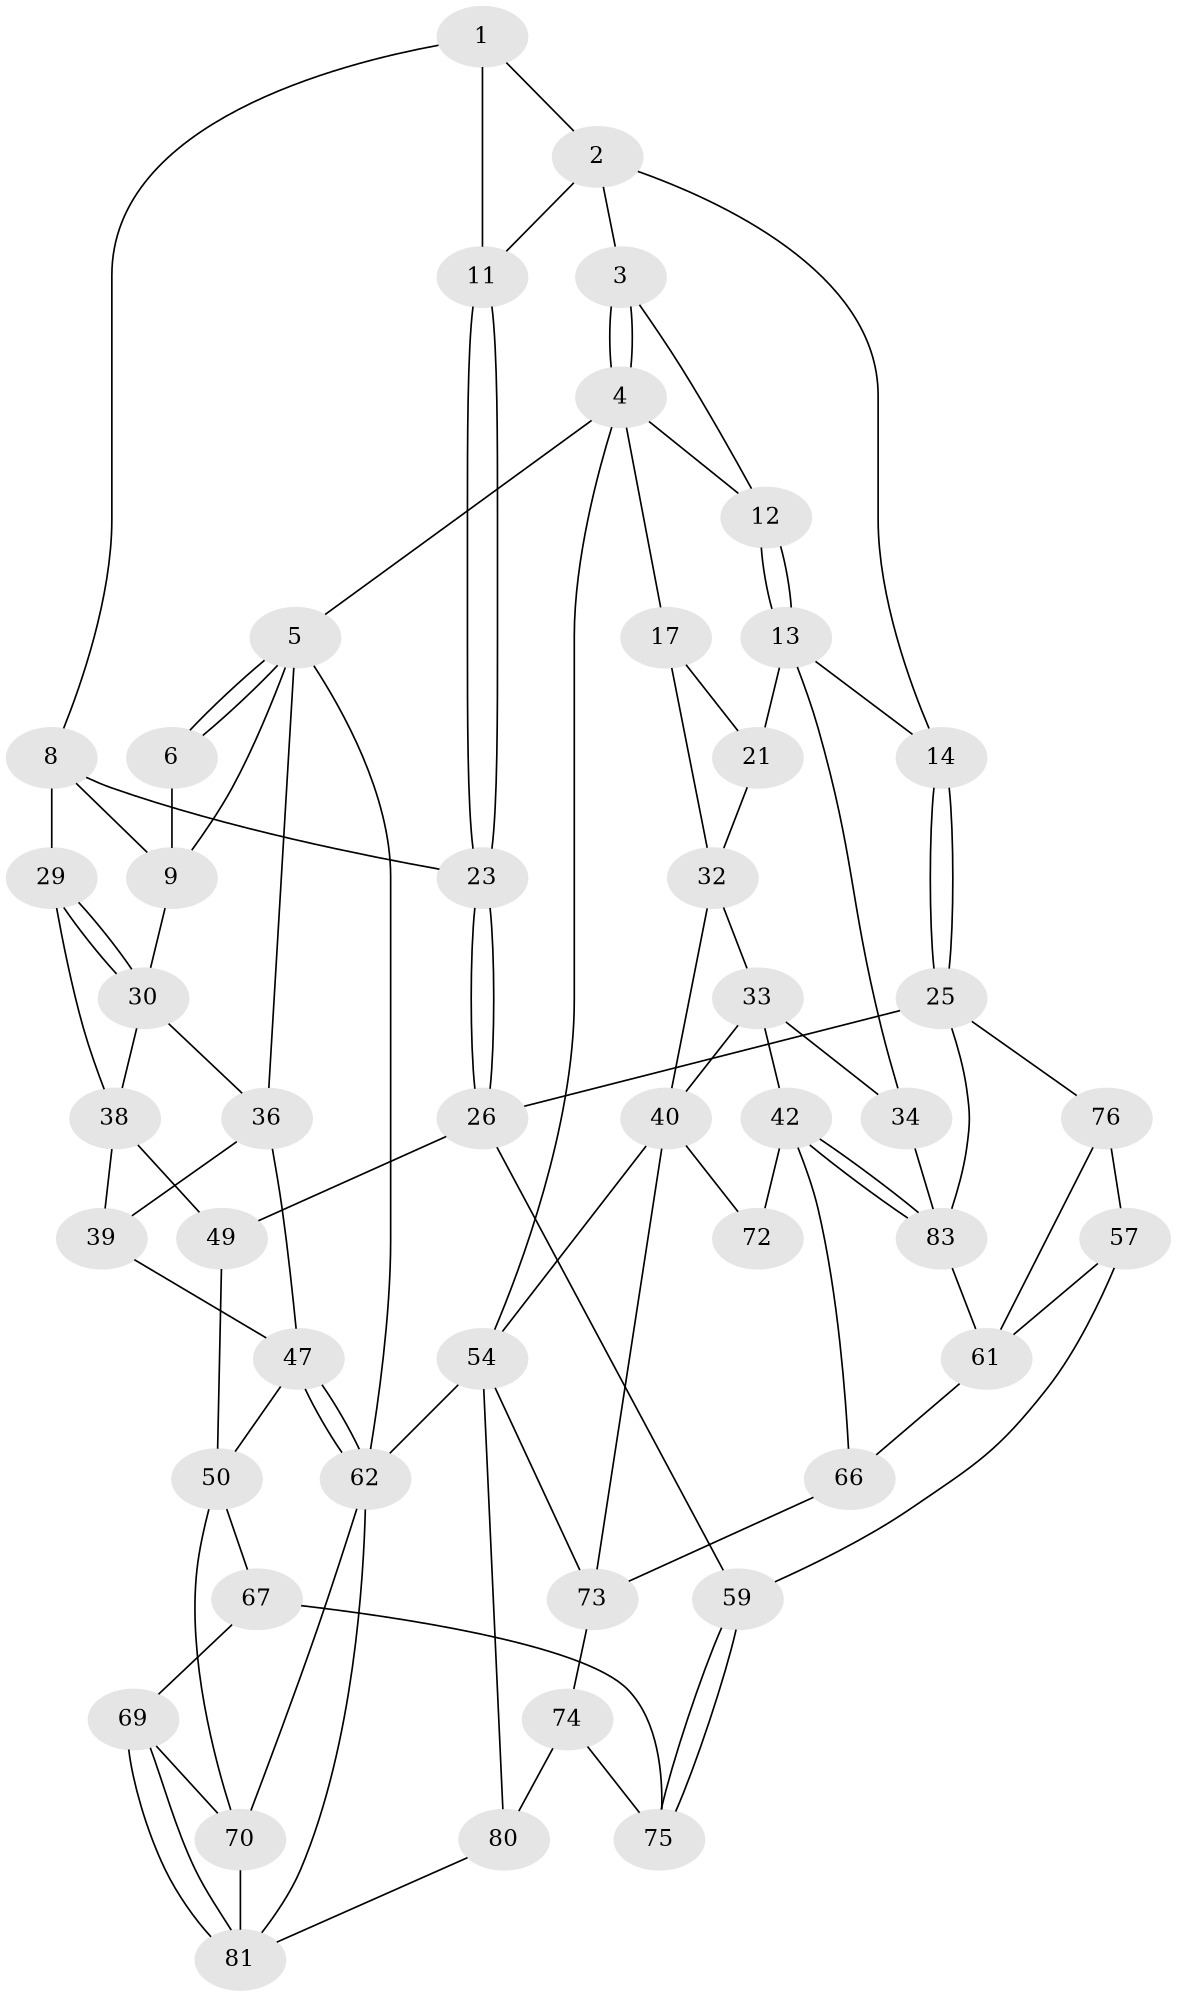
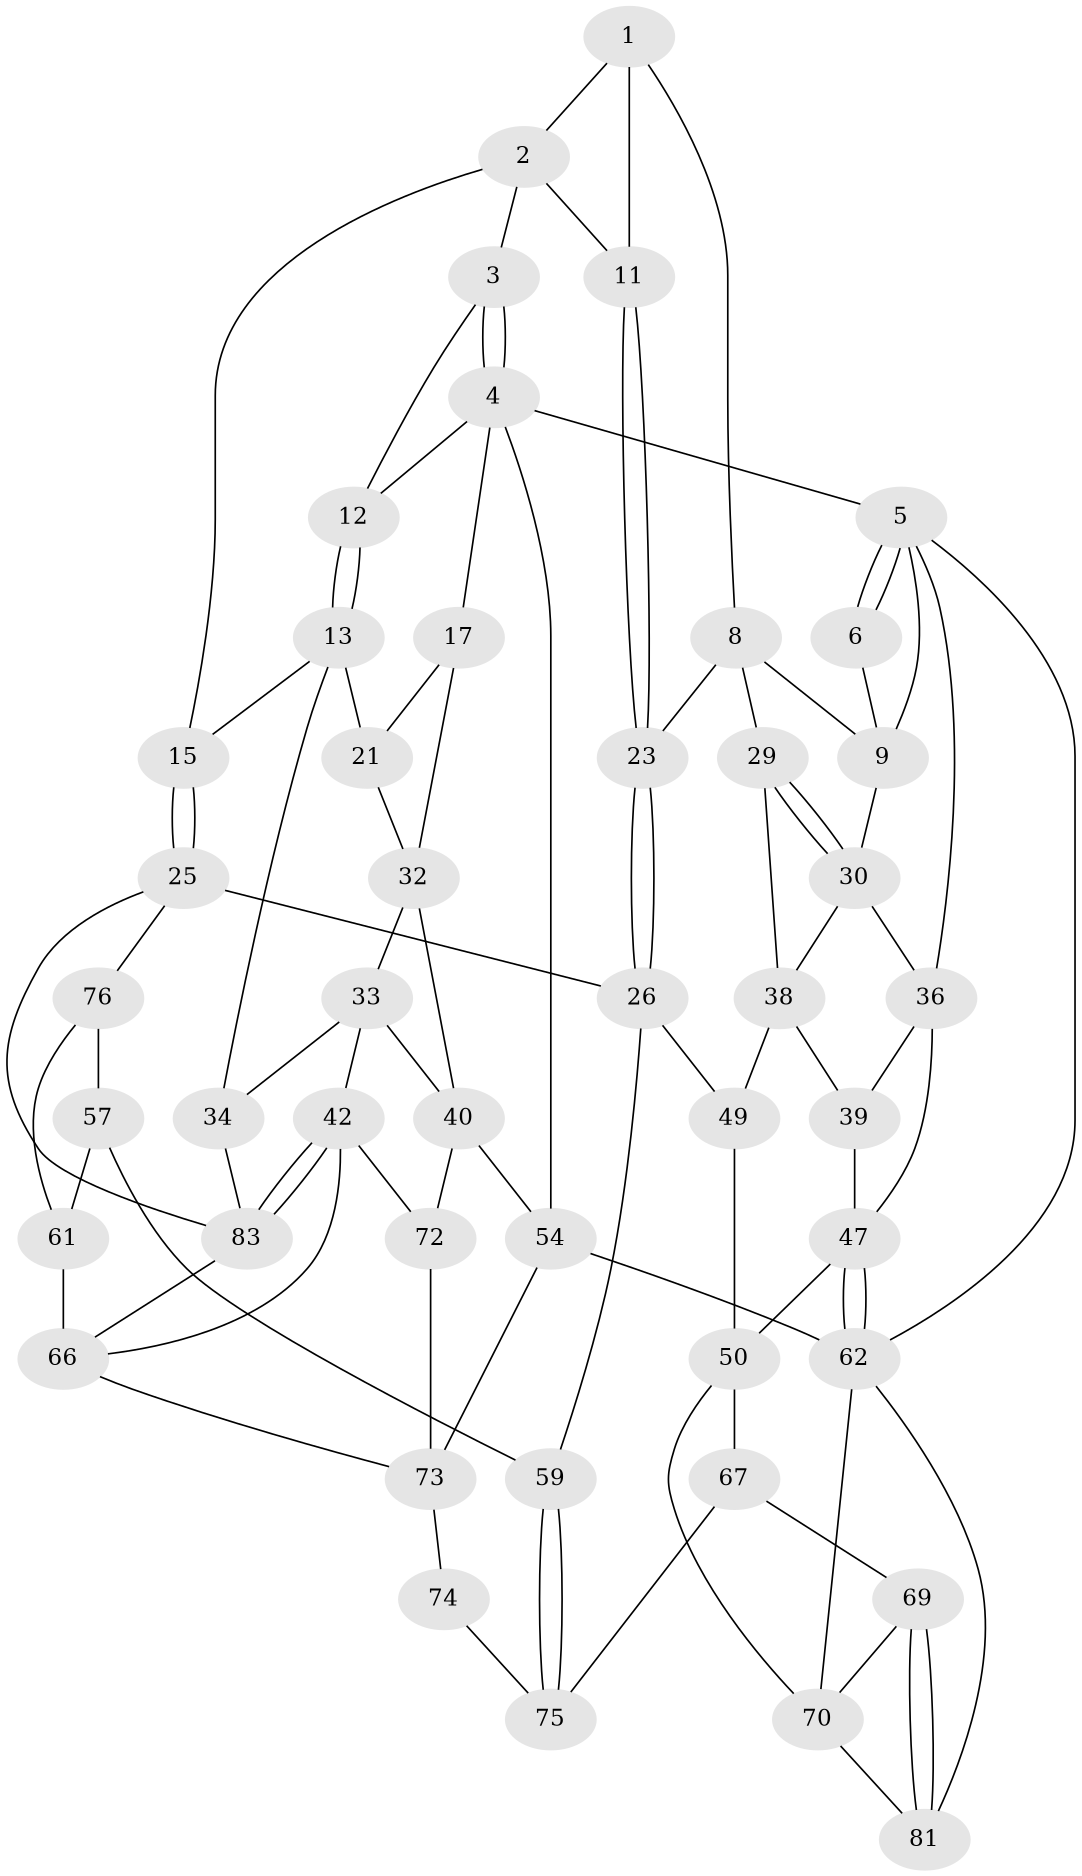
node "14": label "14" -> "15"
edge "83" -- "61": now "83" -- "66"
edge "40" -- "73": now "72" -- "73"
node "80": removed
